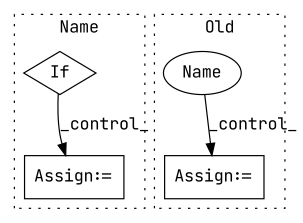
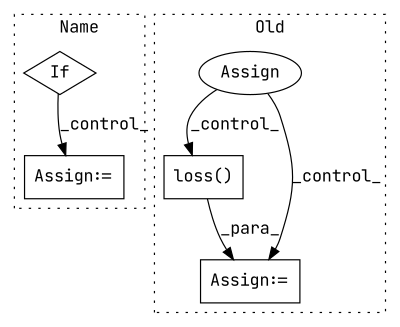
node "Name": label "Name" -> "Assign"
node "loss()": added
